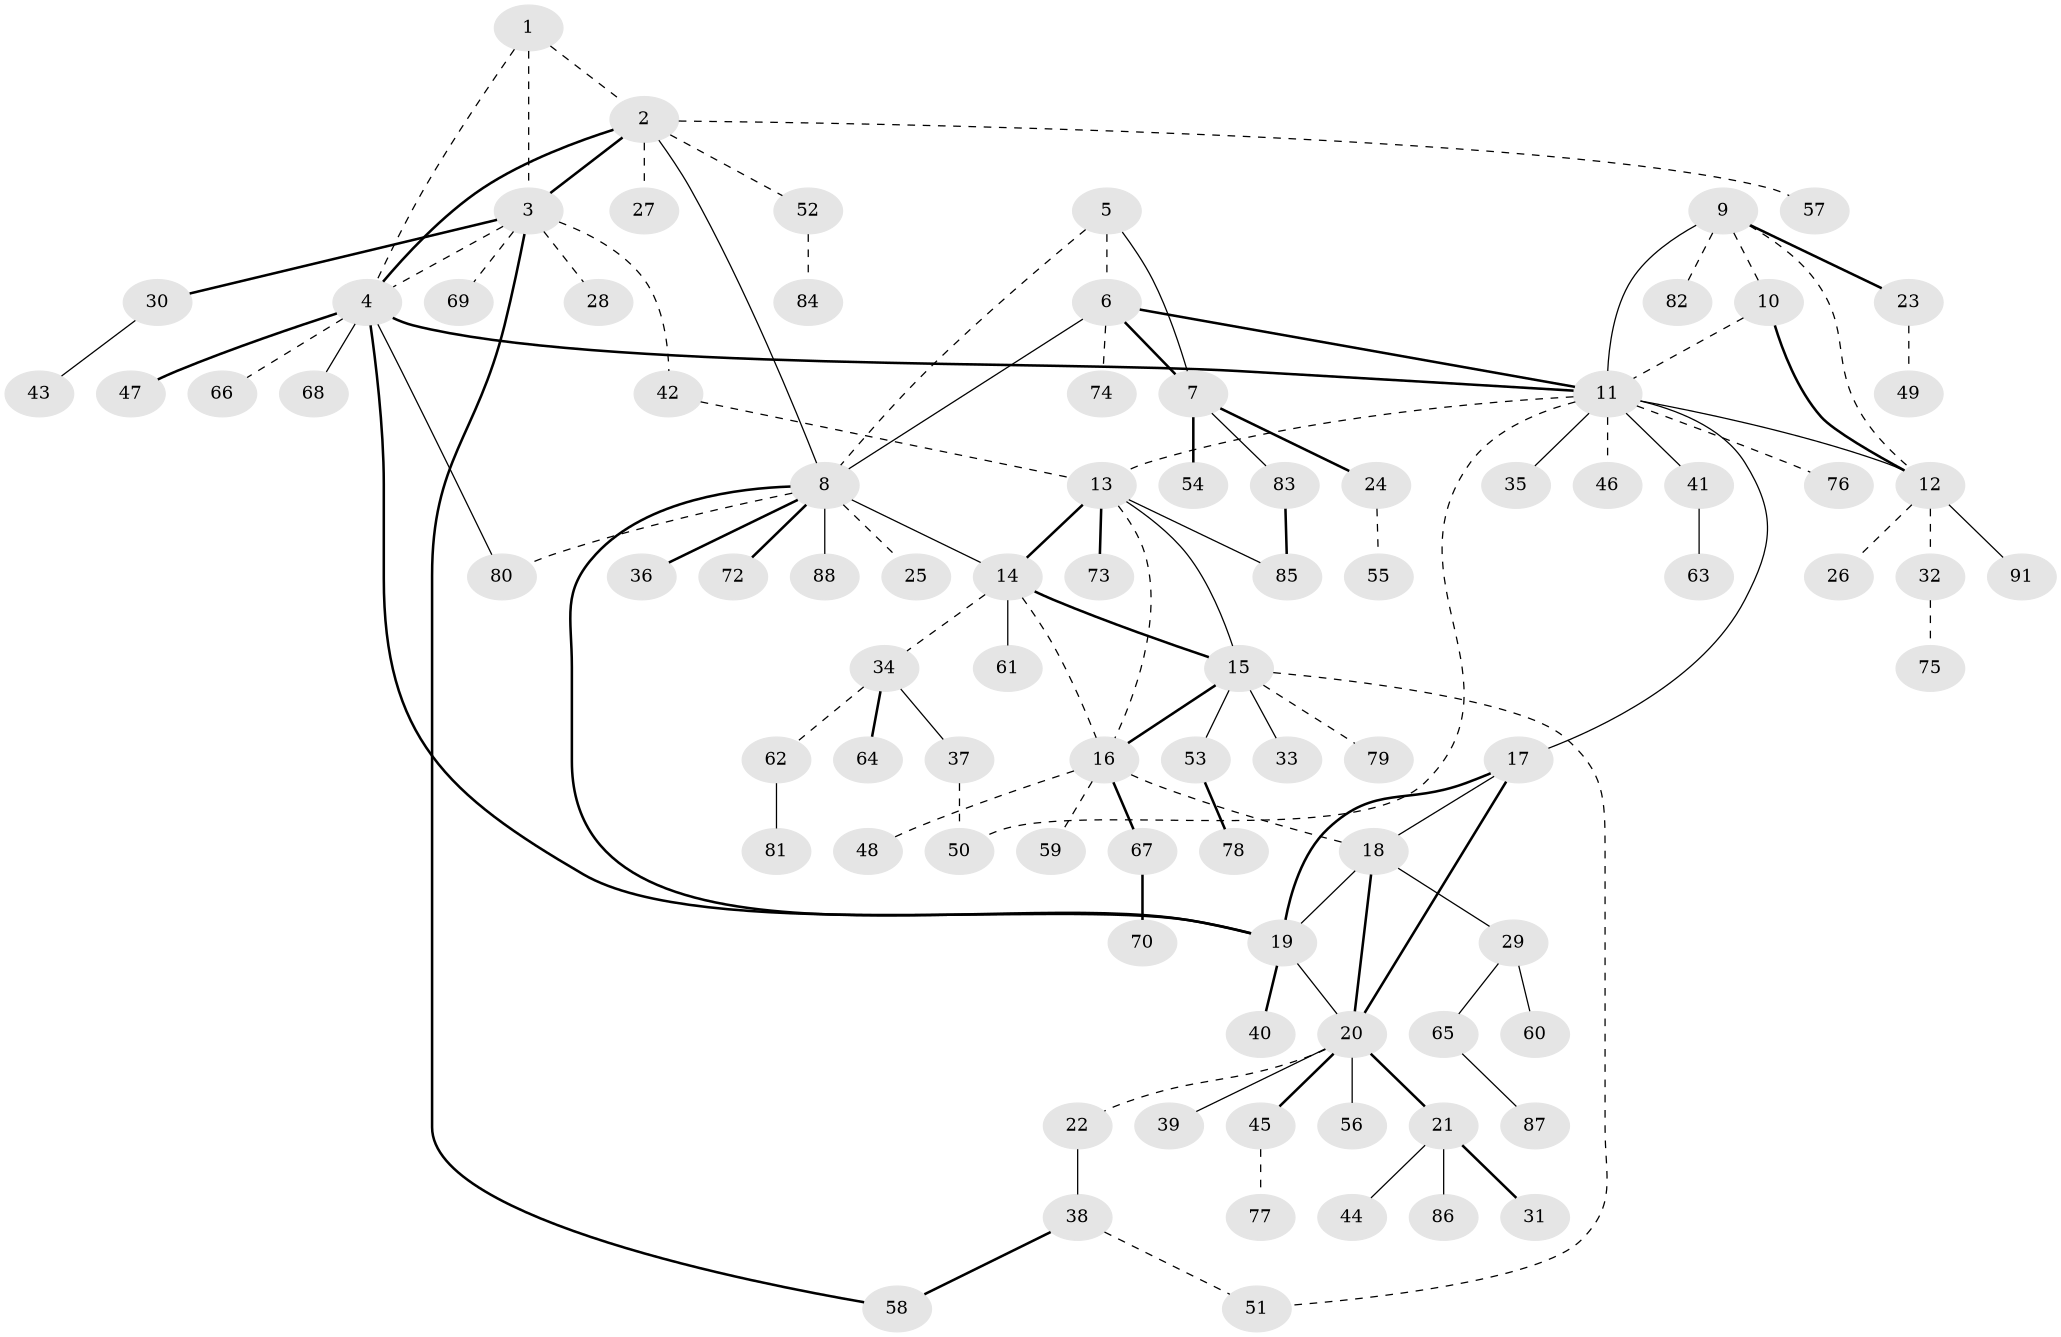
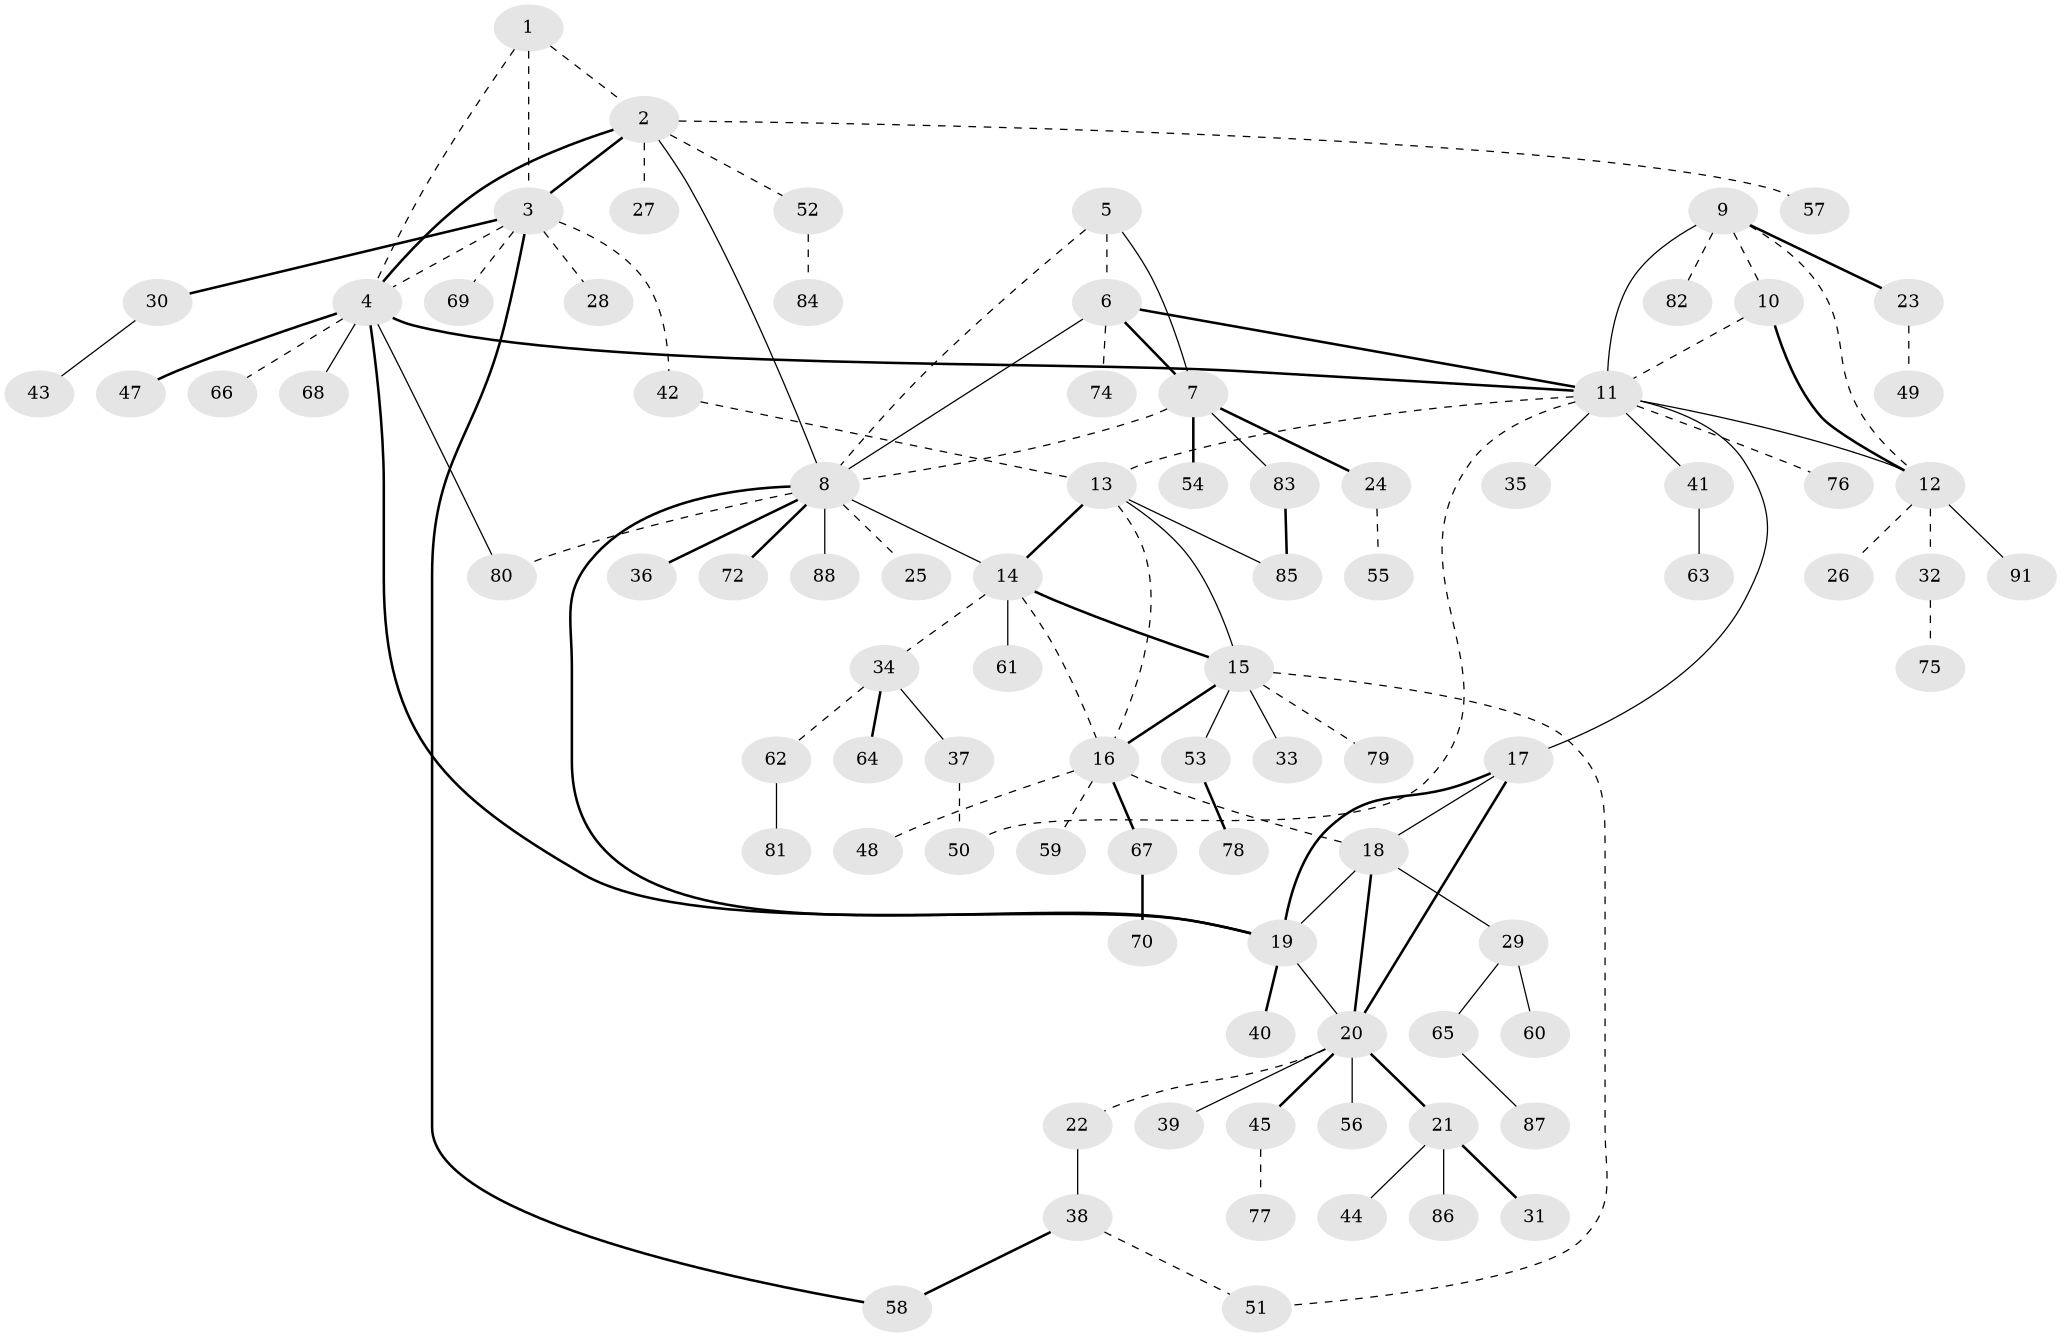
edge "7" -- "8": added
node "46": removed
node "73": removed
